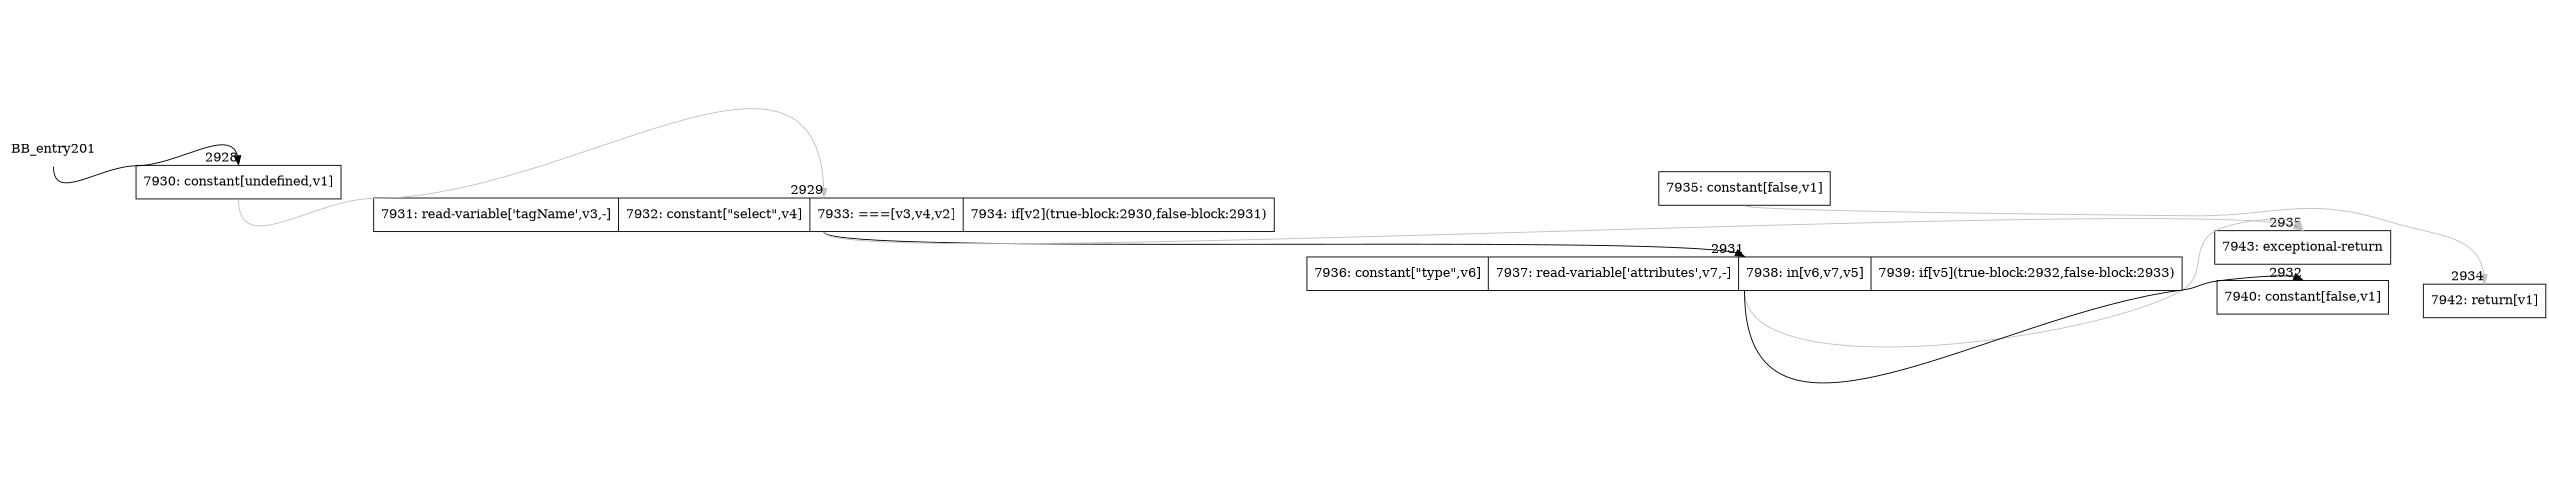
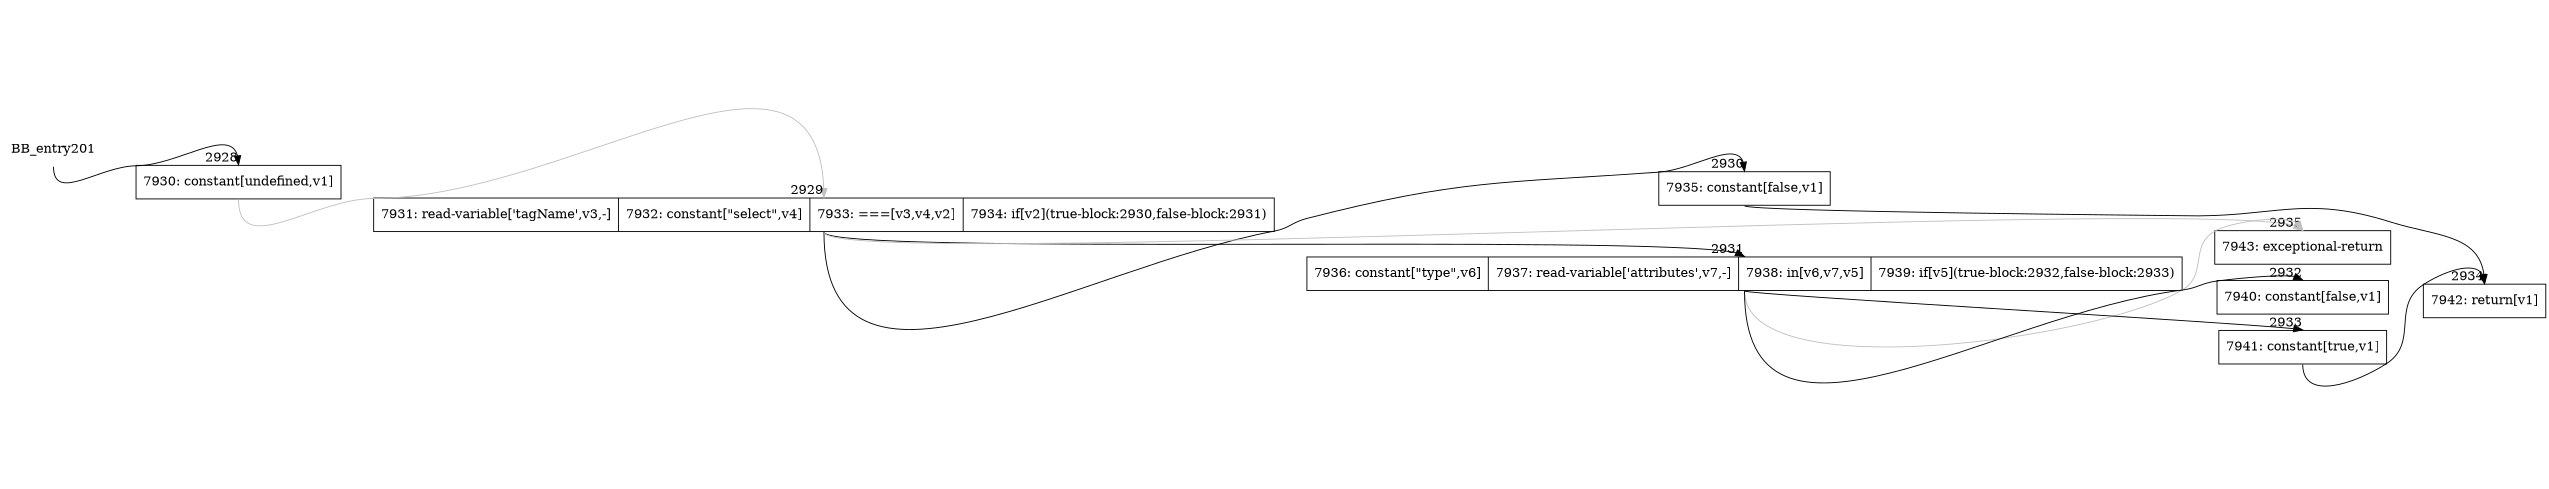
edge "7935: constant[false,v1]" -> "7942: return[v1]": color gray -> black
edge "7931: read-variable['tagName',v3,-]" -> "7935: constant[false,v1]": added
node "7941: constant[true,v1]": added
